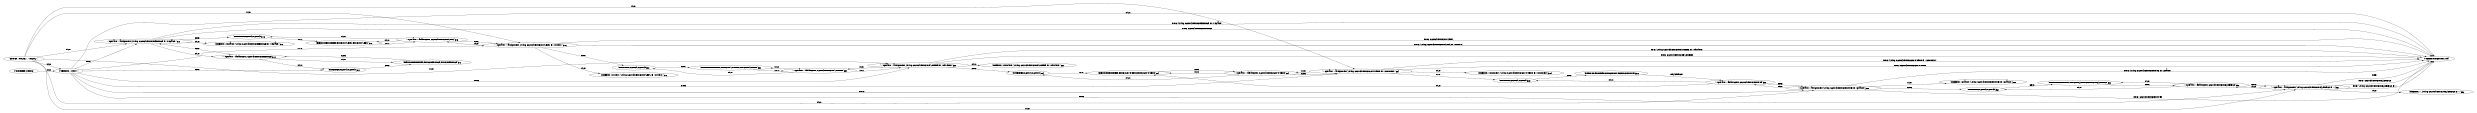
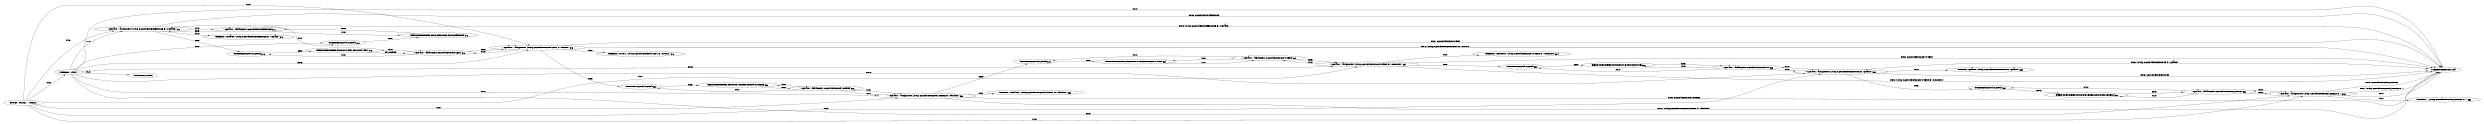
node "(FIELD_IDENTIFIER,FLAG_NUSERS,FLAG_NUSERS)": text "376" -> "876"
edge "(FIELD_IDENTIFIER,FLAG_NUSERS,FLAG_NUSERS)" -> "(<operator>.fieldAccess,CCLock.FLAG_NUSERS)": label "CFG: " -> "OBSOLETE: "
edge "(MODIFIER,STATIC)" -> "(METHOD,<clinit>)": reversed
edge "(FIELD_IDENTIFIER,FLAG_PNAME,FLAG_PNAME)" -> "(<operator>.fieldAccess,CCLock.FLAG_PNAME)": label "OBJSELECT: " -> "CFG: "
edge "(<operator>.fieldAccess,CCLock.FLAG_PNAME)" -> "(FIELD_IDENTIFIER,FLAG_COMMENT,FLAG_COMMENT)": now "(<operator>.fieldAccess,CCLock.FLAG_PNAME)" -> "(FIELD_IDENTIFIER,FLAG_PNAME,FLAG_PNAME)"
